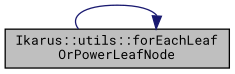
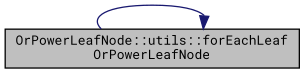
node "Ikarus::utils::forEachLeaf OrPowerLeafNode": label "Ikarus::utils::forEachLeaf OrPowerLeafNode" -> "OrPowerLeafNode::utils::forEachLeaf OrPowerLeafNode"
